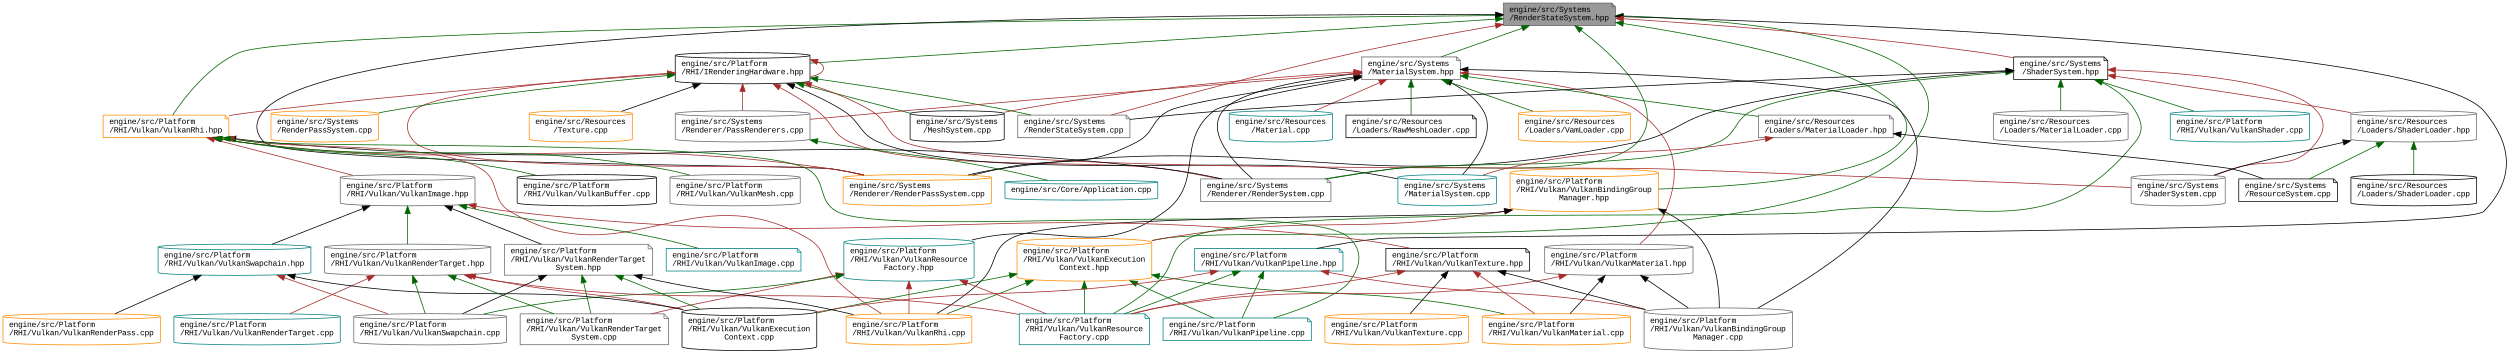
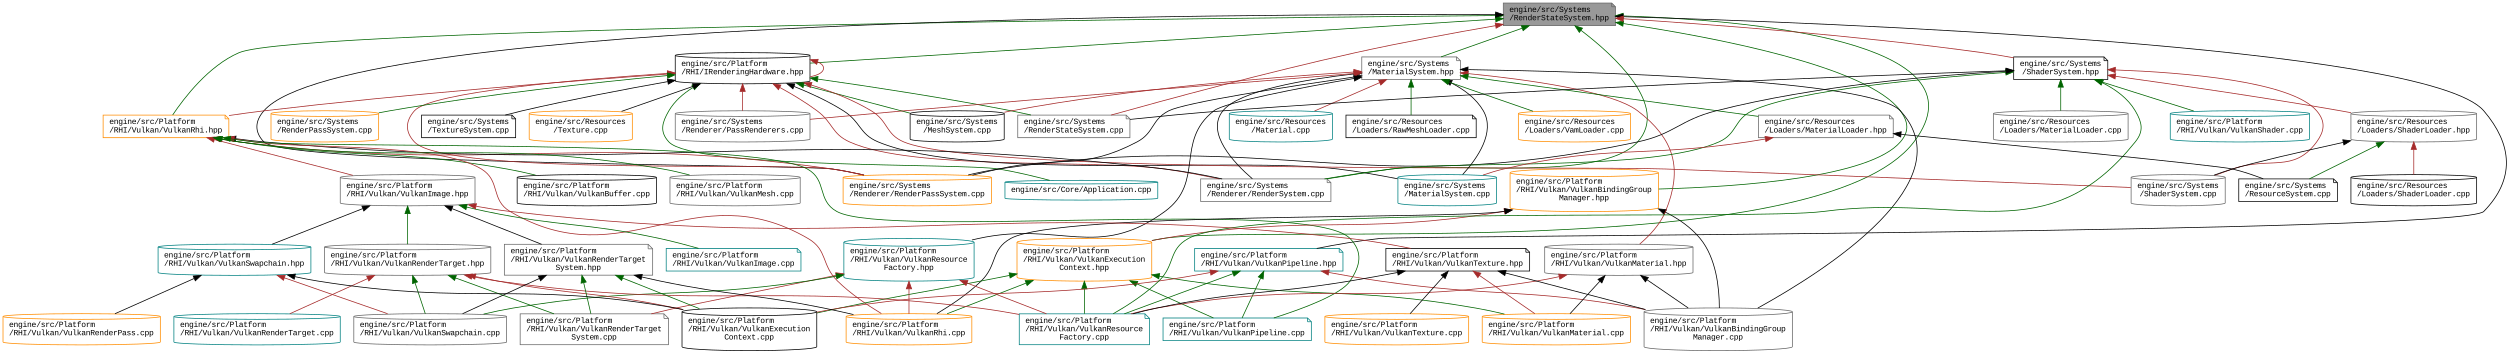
node "engine/src/Systems /TextureSystem.cpp": added
edge "engine/src/Resources /Loaders/ShaderLoader.cpp" -> "engine/src/Resources /Loaders/ShaderLoader.hpp": color darkgreen -> brown
edge "engine/src/Core/Application.cpp" -> "engine/src/Systems /Renderer/PassRenderers.cpp": now "engine/src/Core/Application.cpp" -> "engine/src/Platform /RHI/IRenderingHardware.hpp"
edge "engine/src/Platform /RHI/Vulkan/VulkanResource Factory.cpp" -> "engine/src/Platform /RHI/Vulkan/VulkanTexture.hpp": color brown -> black
